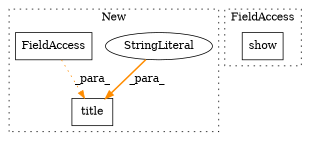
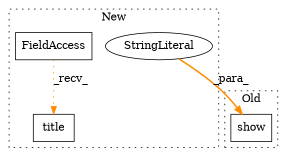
cluster "FieldAccess": label "FieldAccess" -> "Old"
edge "StringLiteral" -> "title": now "StringLiteral" -> "show"
edge "FieldAccess" -> "title": label "_para_" -> "_recv_"
